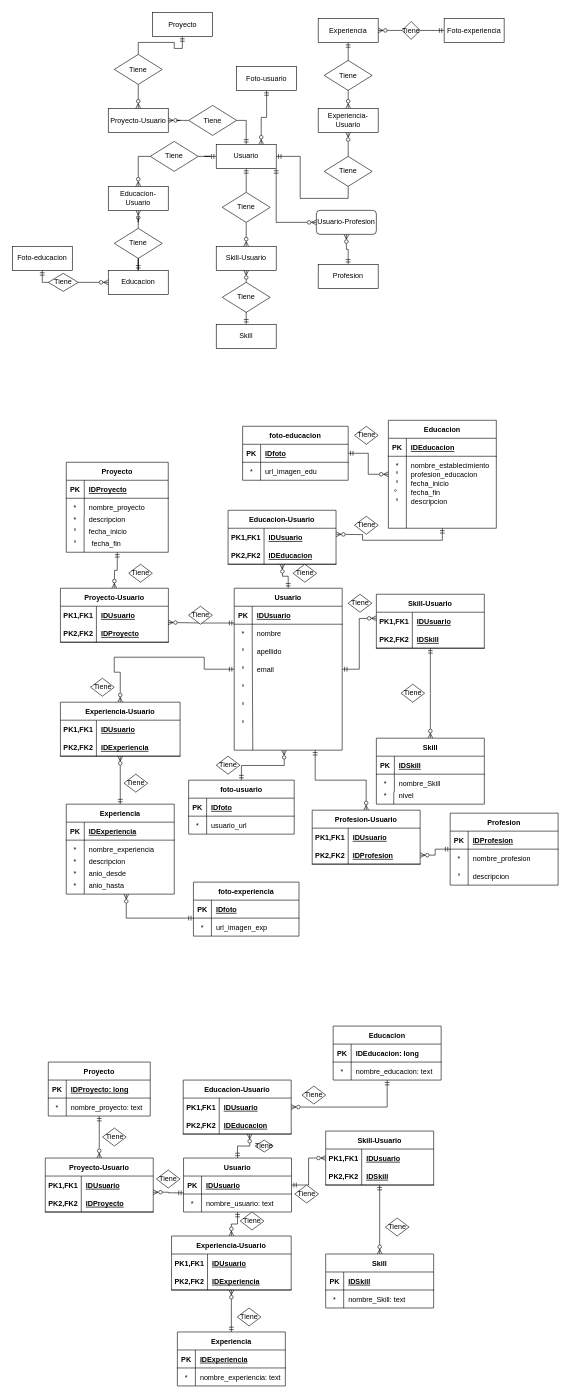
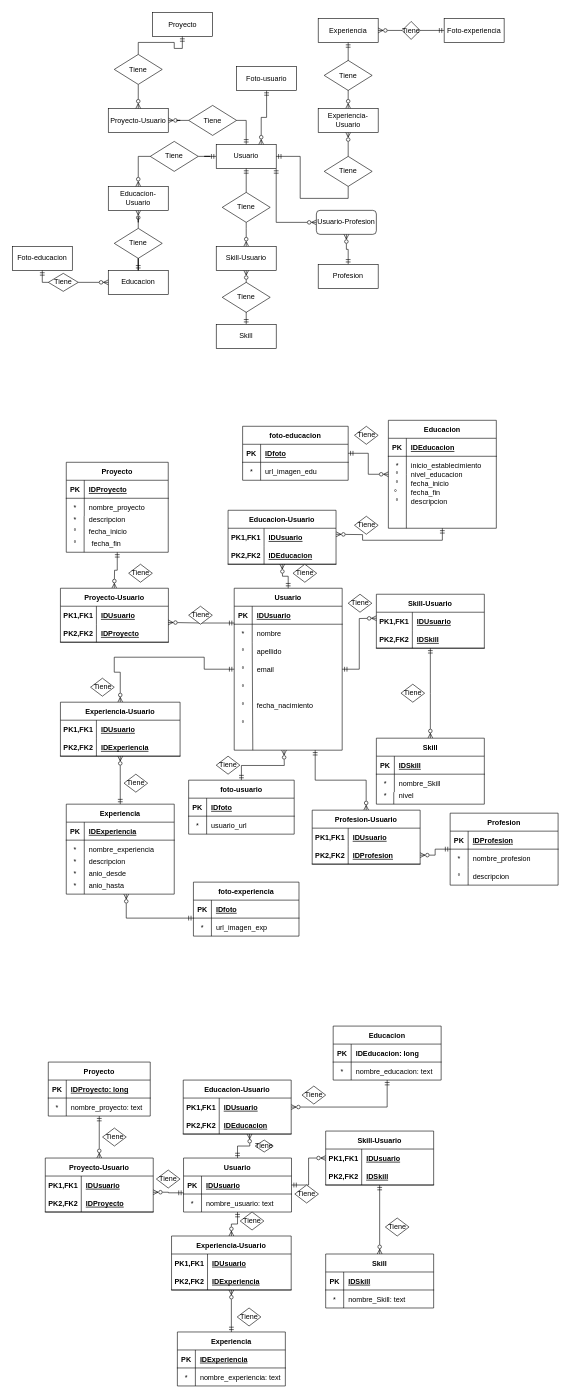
node "nombre_establecimiento": label "nombre_establecimiento" -> "inicio_establecimiento"
node "profesion_educacion": label "profesion_educacion" -> "nivel_educacion"
node "fecha_nacimiento": added
